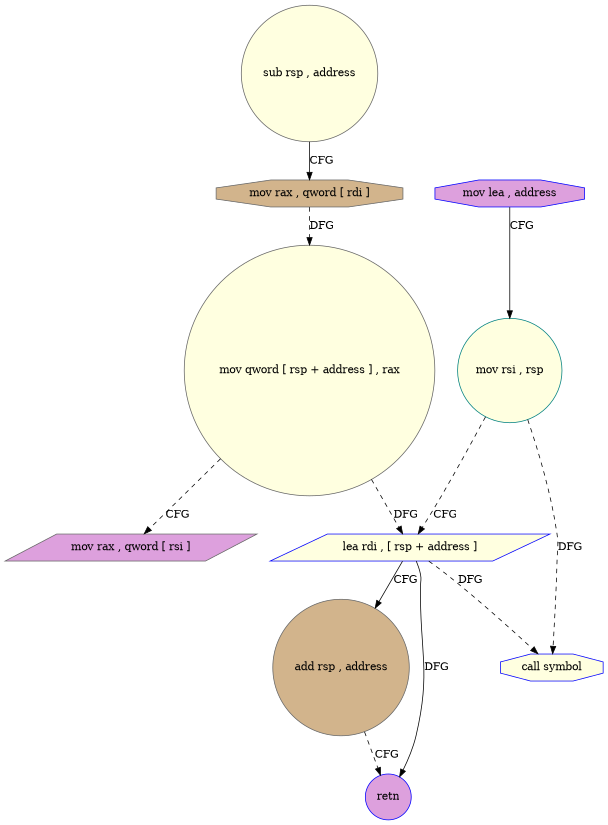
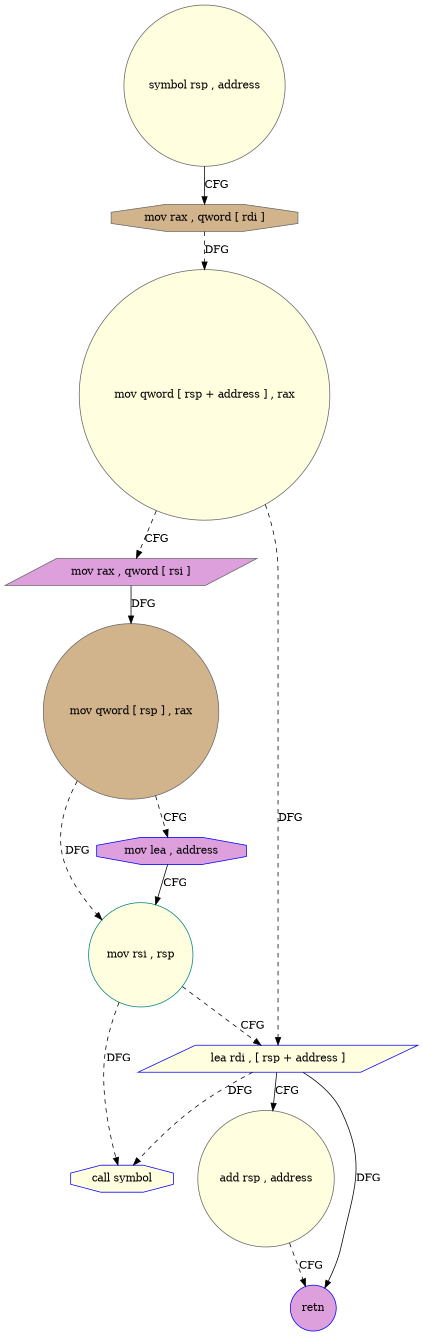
node "sub rsp , address": label "sub rsp , address" -> "symbol rsp , address"
node "add rsp , address": fillcolor tan -> lightyellow
node "mov qword [ rsp ] , rax": added
